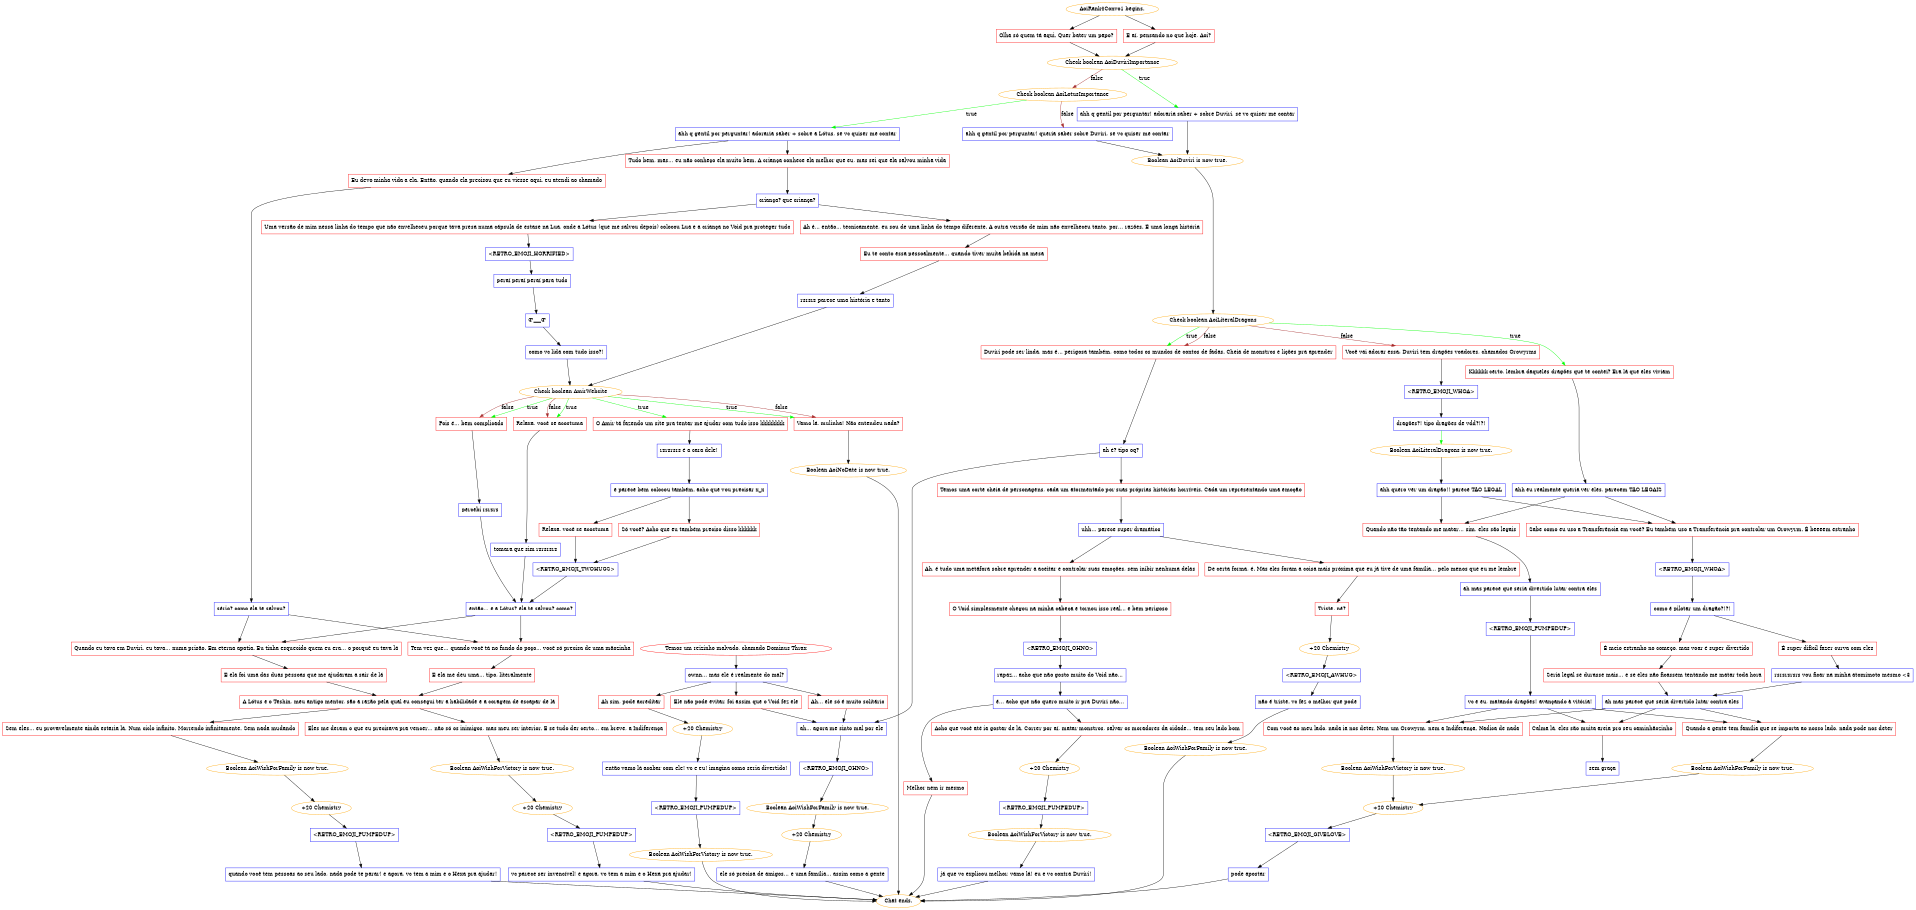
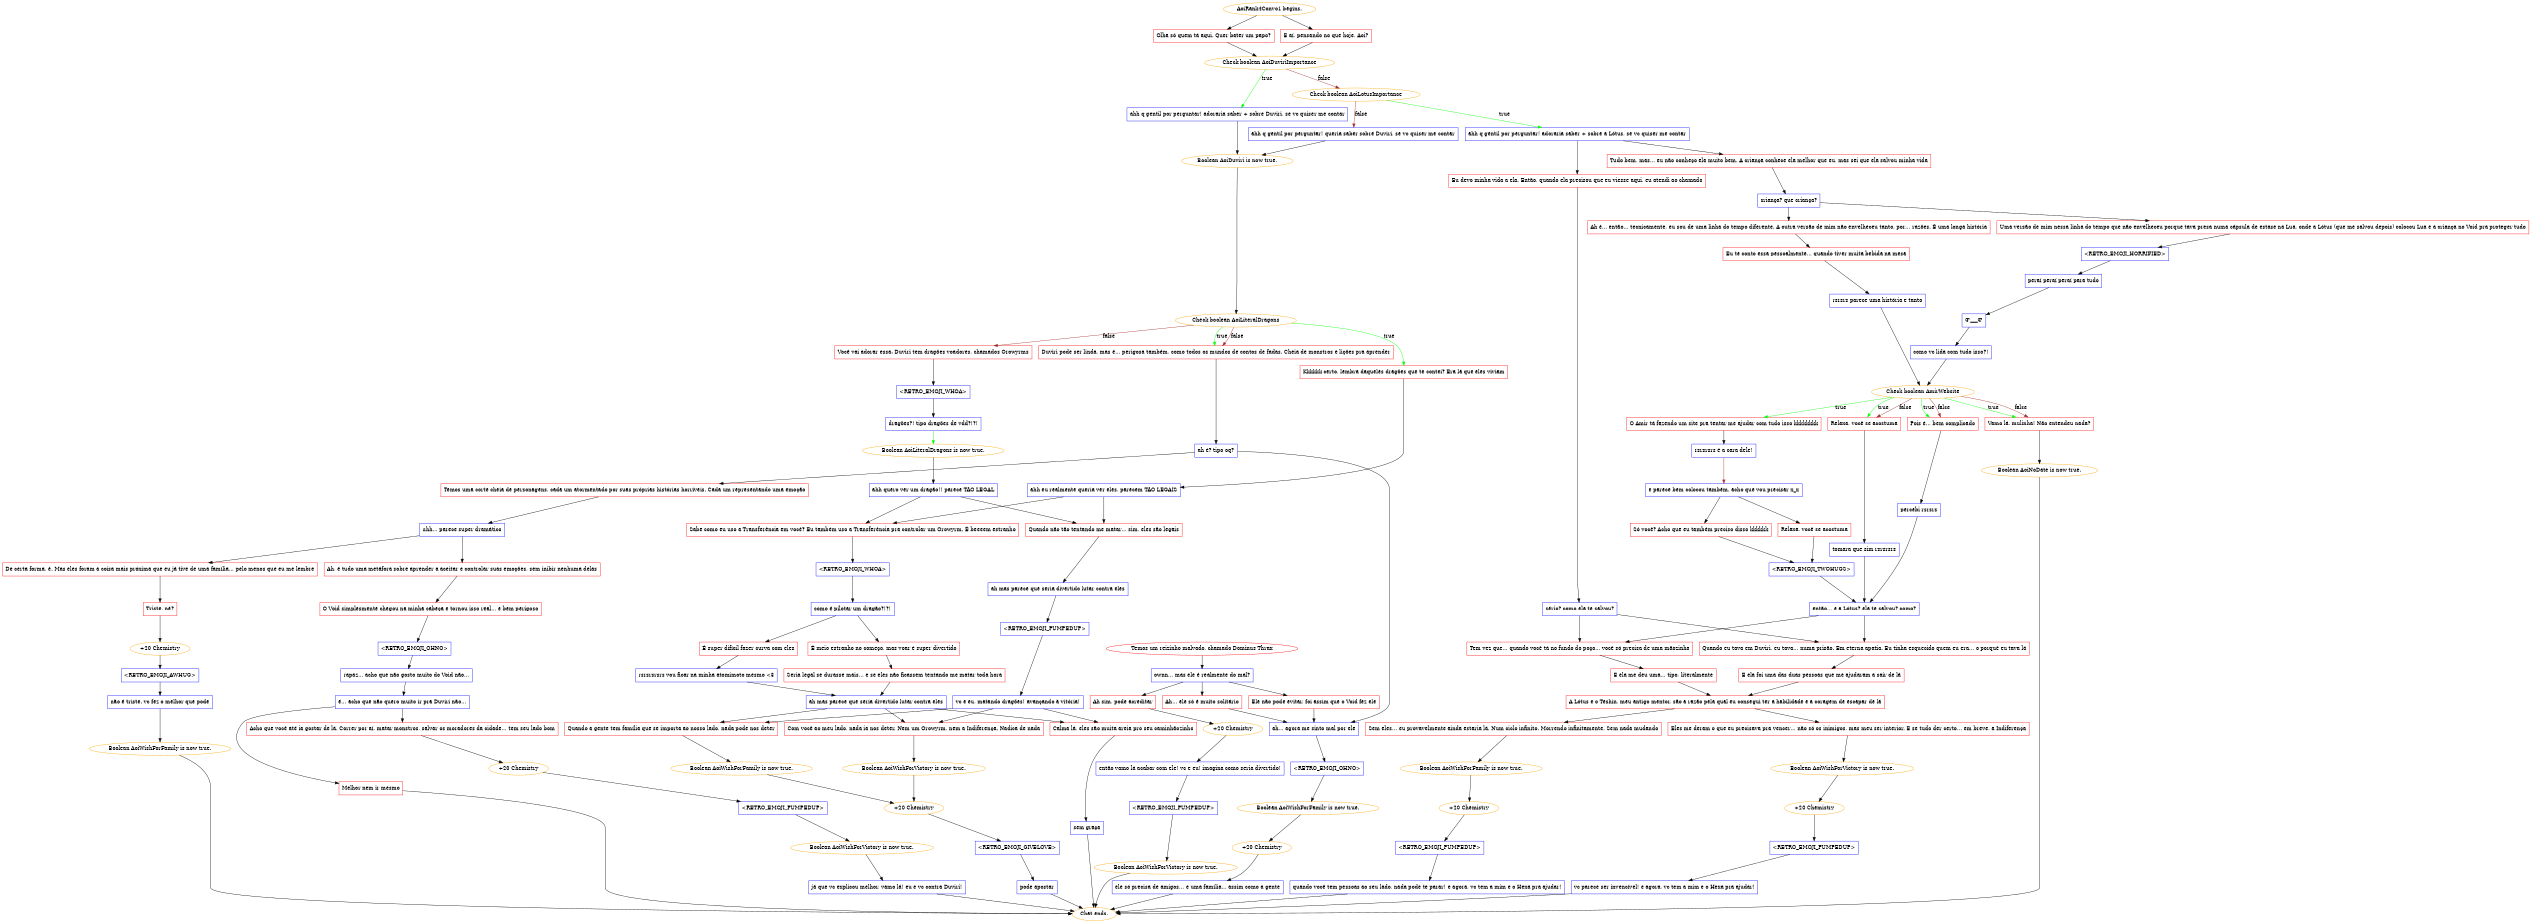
edge "rsrsrsrs é a cara dele!" -> "e parece bem colocou também. acho que vou precisar x_x": color black -> brown
edge "sem graça" -> "Chat ends.": added
